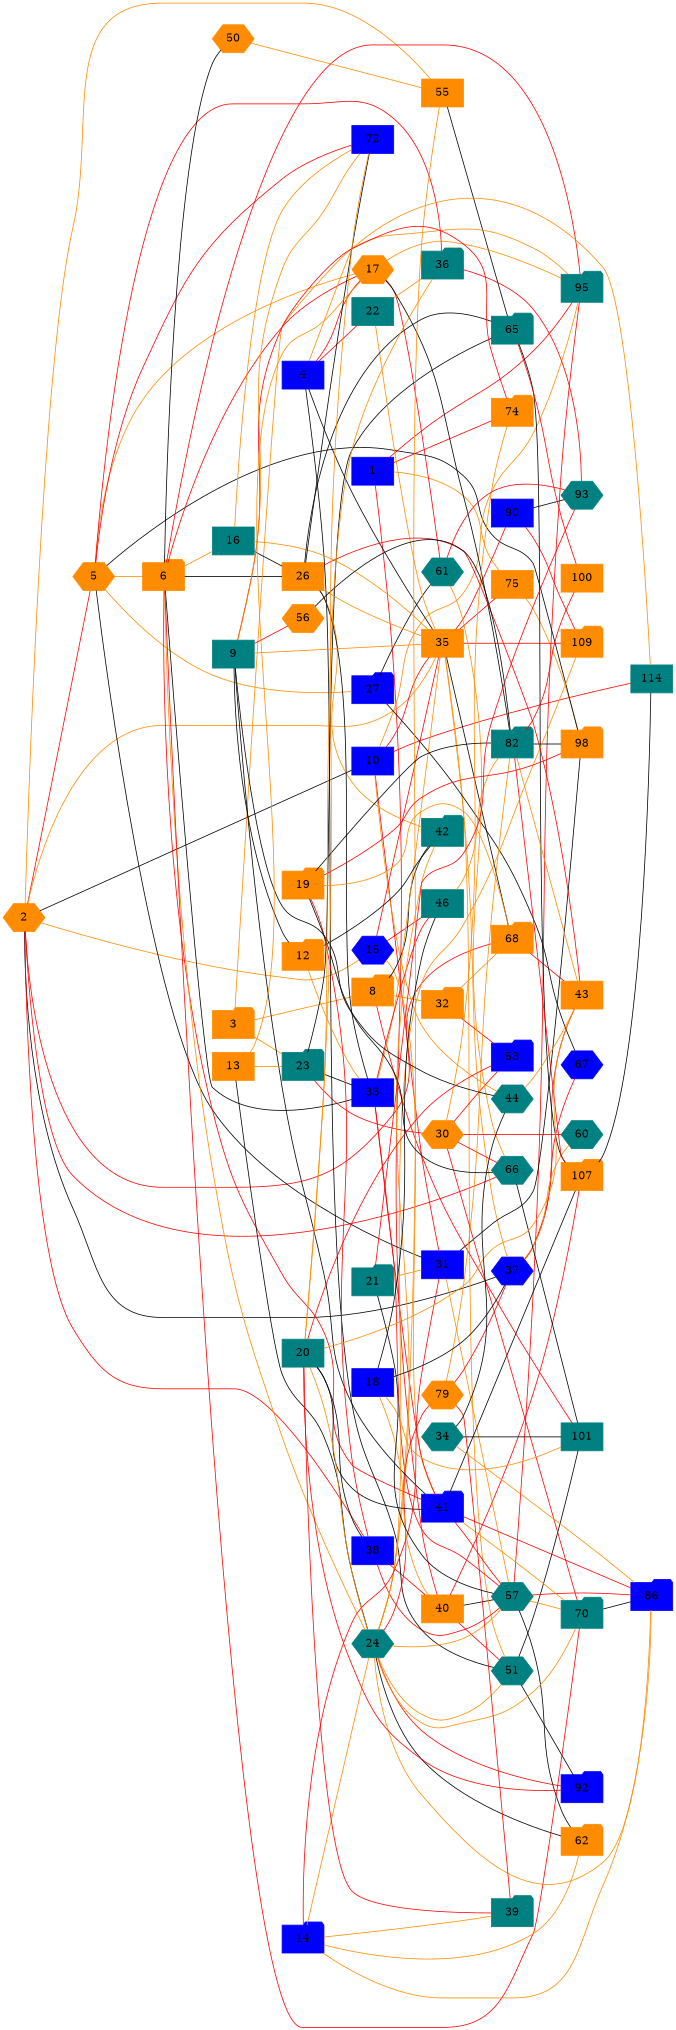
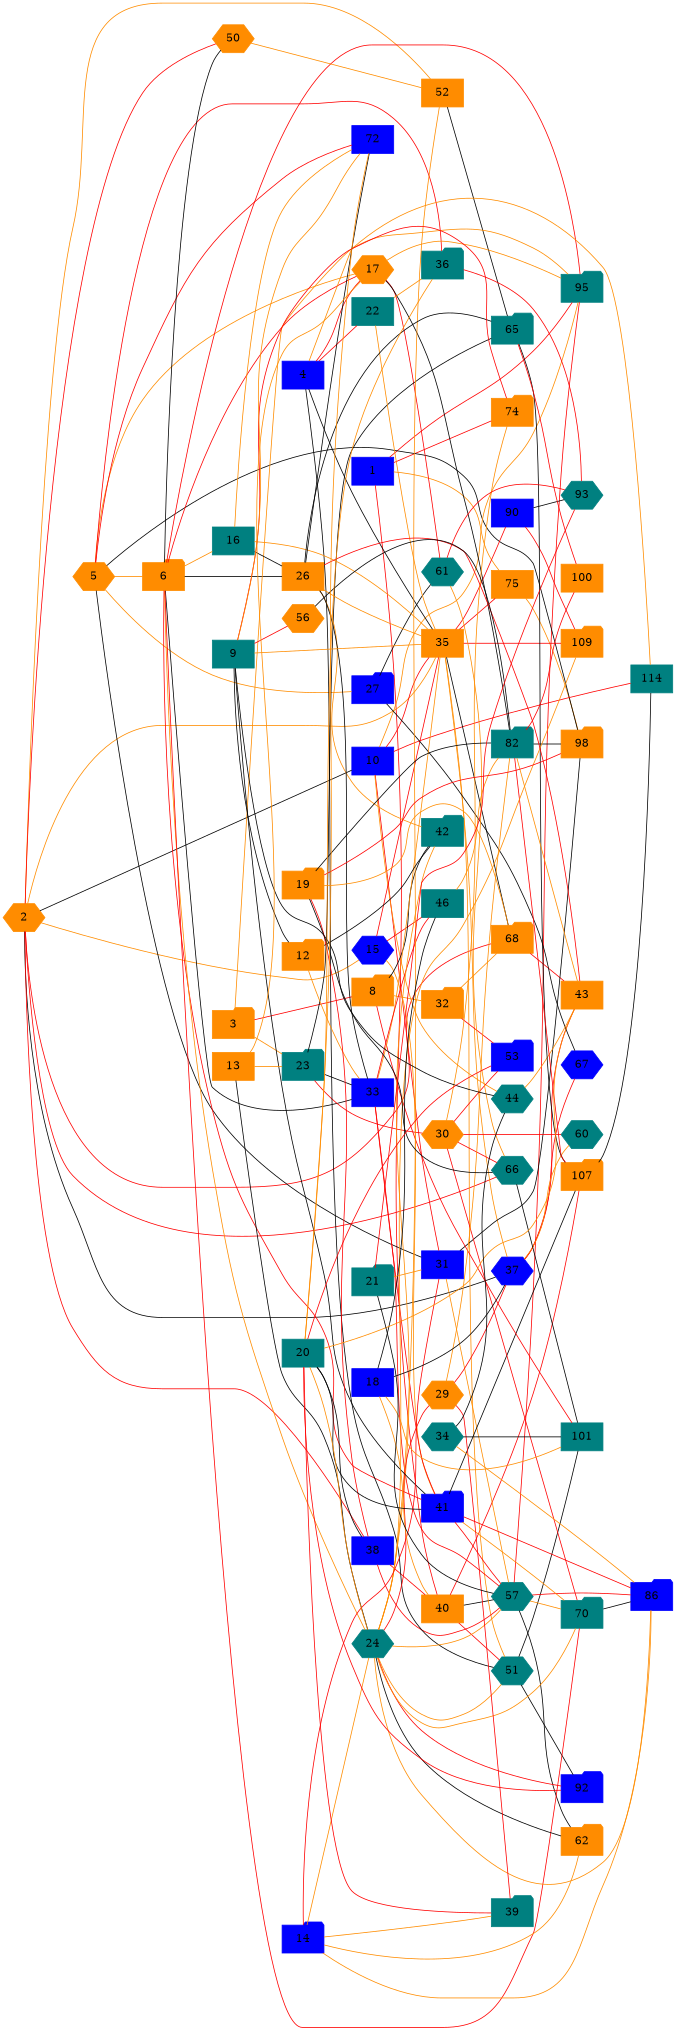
node "55": label "55" -> "52"
edge "5" -- "2": now "50" -- "2"
edge "8" -- "3": color darkorange -> red
node "79": label "79" -> "29"
